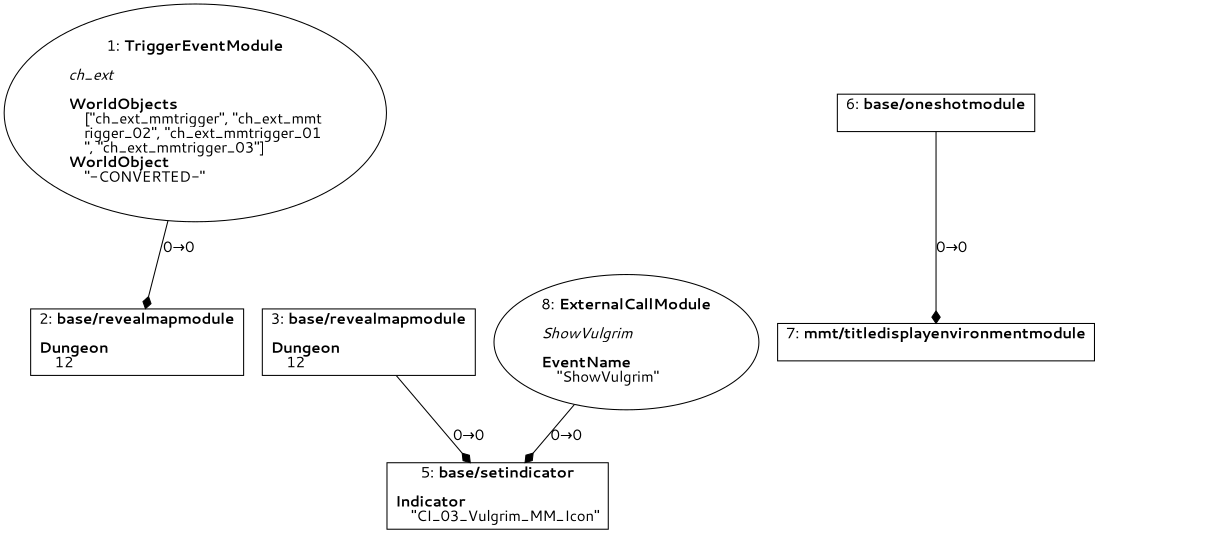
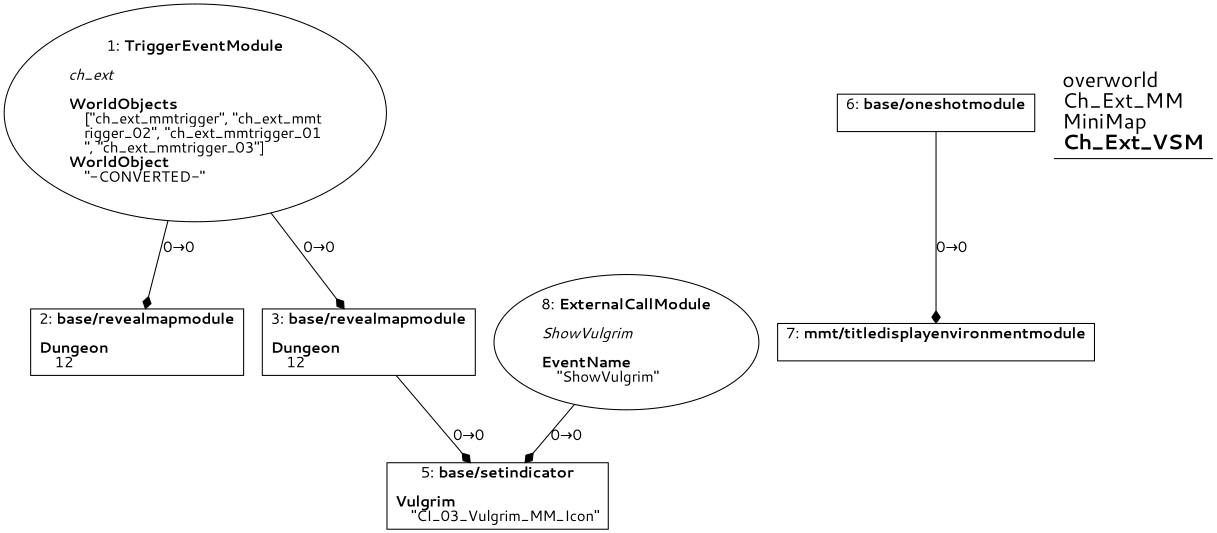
node "overworld": added
edge "1:" -> "3:": added, label "0→0"
node "5:": text "Indicator" -> "Vulgrim"
